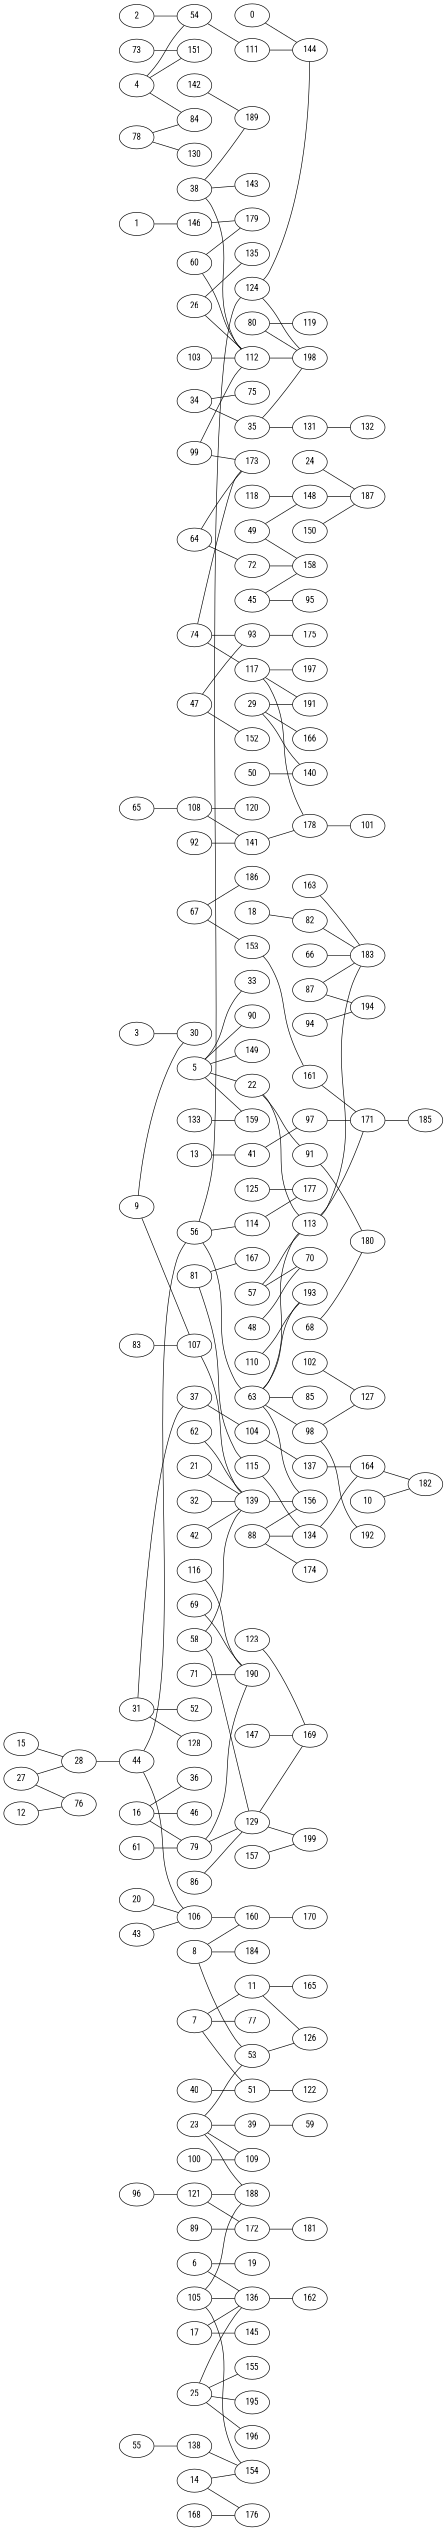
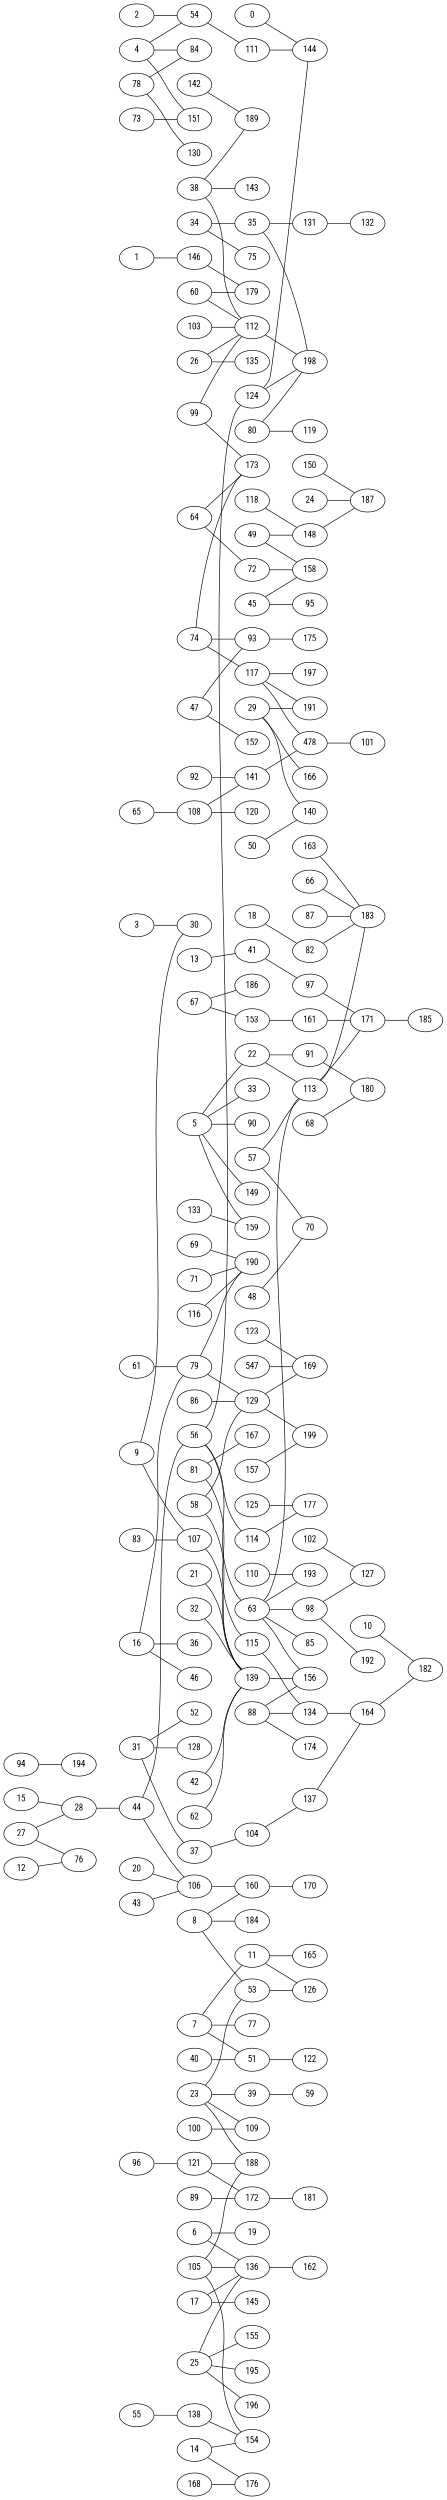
node "178": label "178" -> "478"
edge "87" -- "194": removed
node "147": label "147" -> "547"
